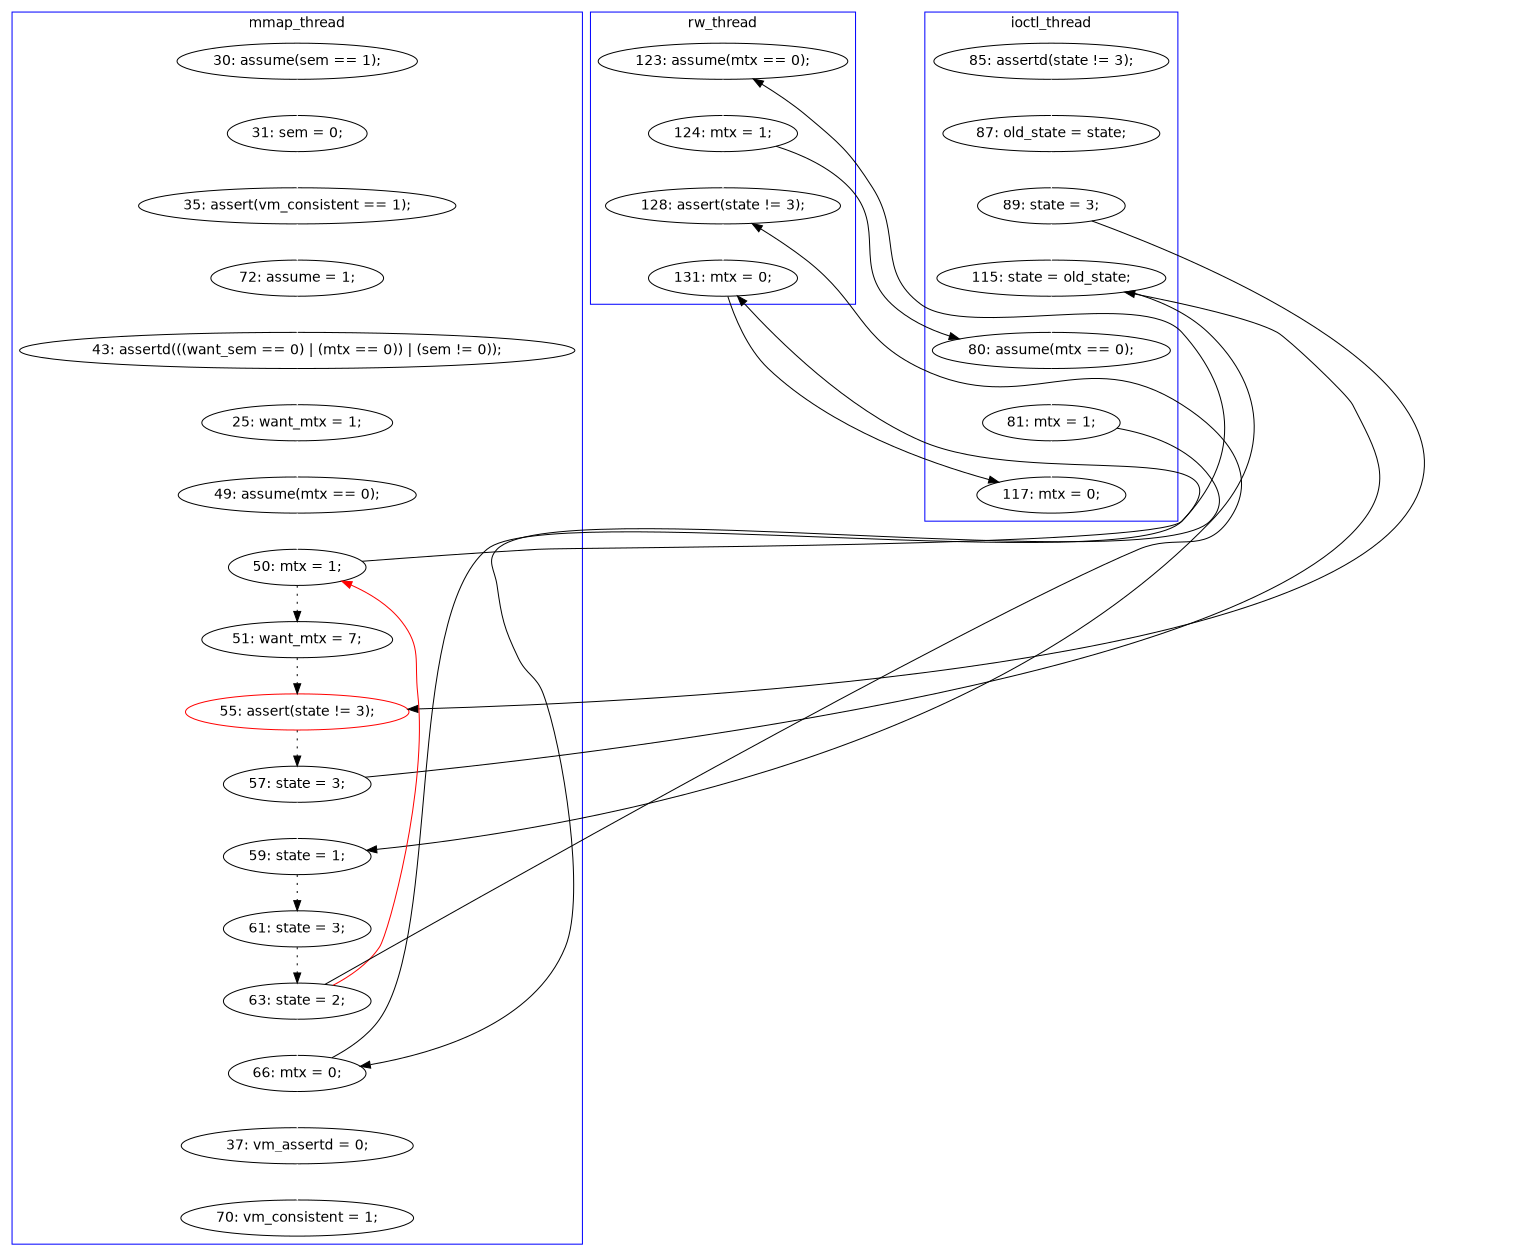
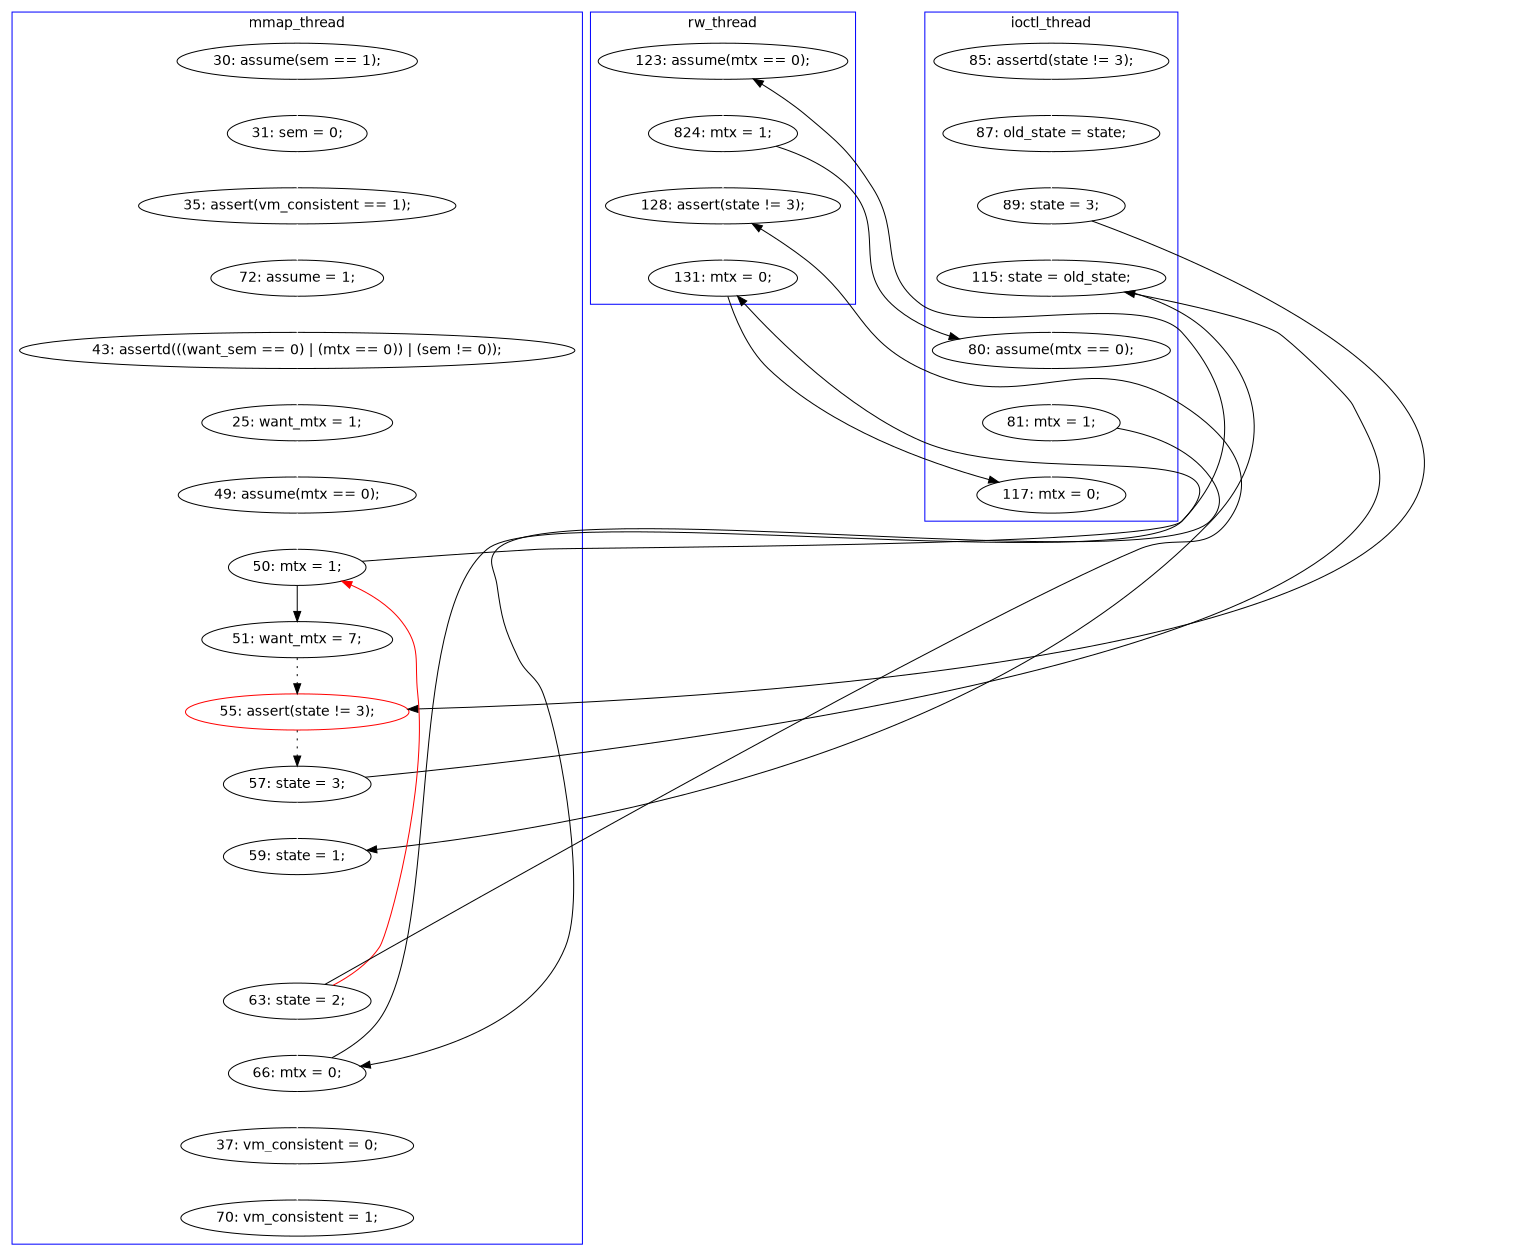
node "124: mtx = 1;": label "124: mtx = 1;" -> "824: mtx = 1;"
edge "50: mtx = 1;" -> "51: want_mtx = 7;": style dotted -> solid
node "61: state = 3;": removed
node "37: vm_assertd = 0;": label "37: vm_assertd = 0;" -> "37: vm_consistent = 0;"
